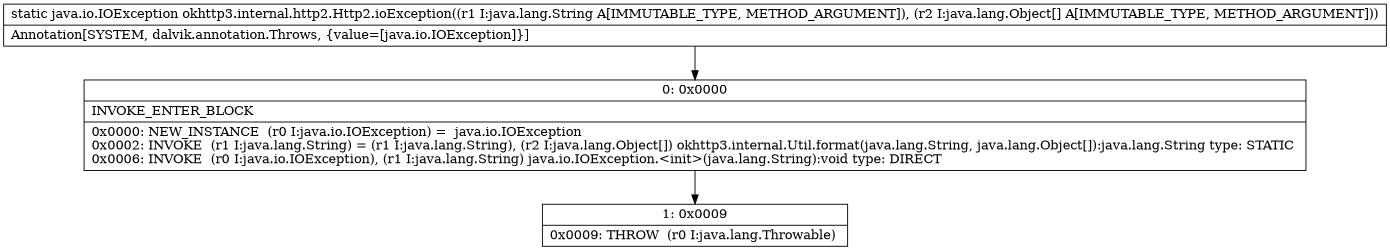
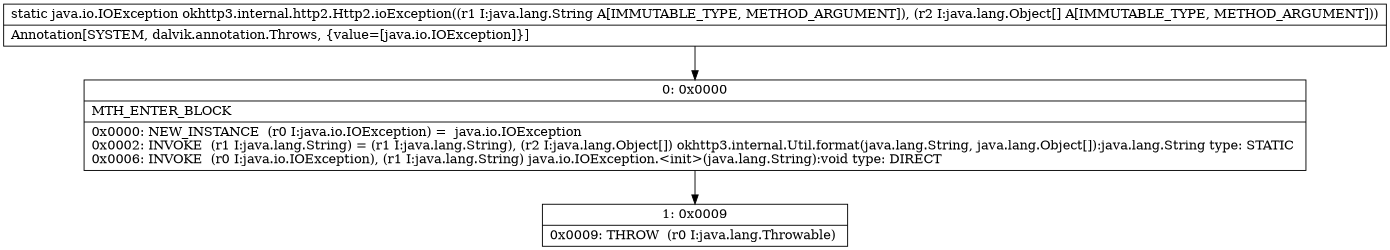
node "0: 0x0000": text "INVOKE_ENTER_BLOCK" -> "MTH_ENTER_BLOCK"
